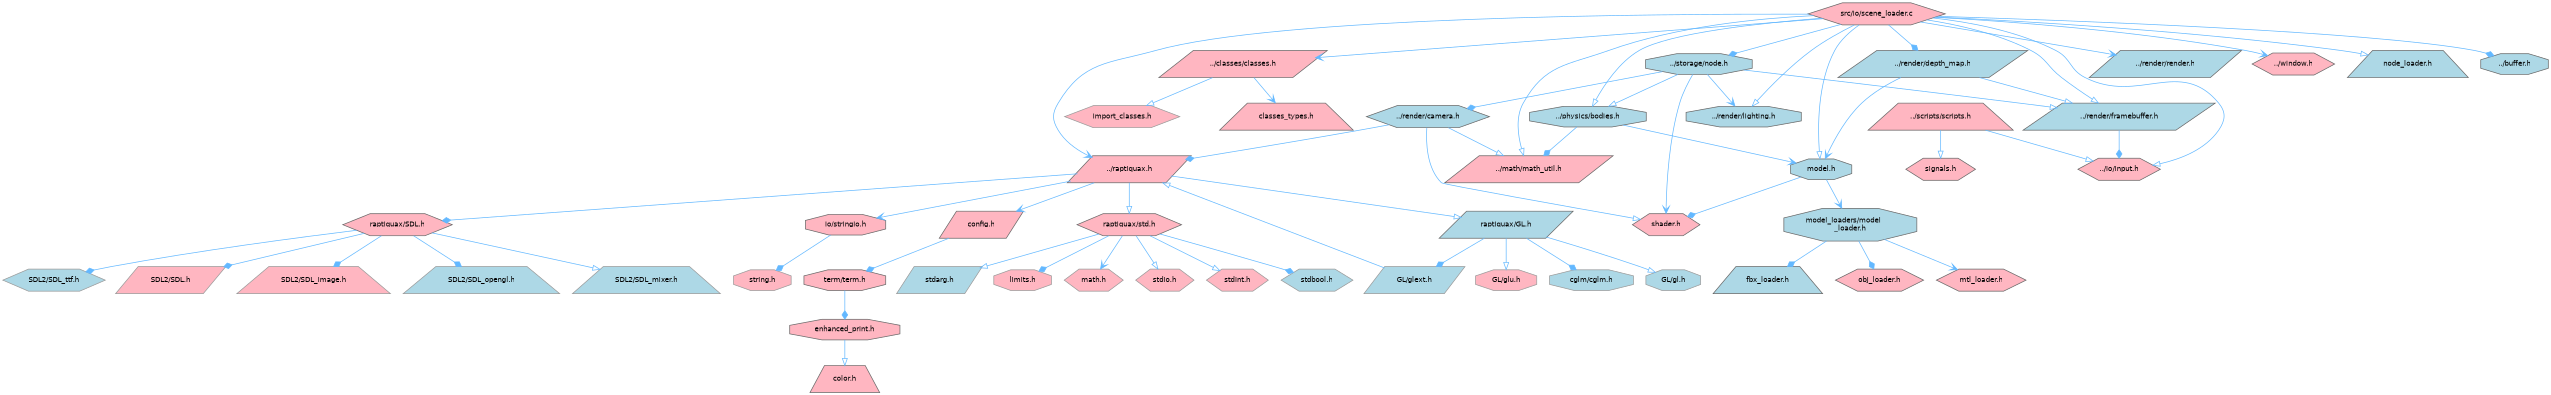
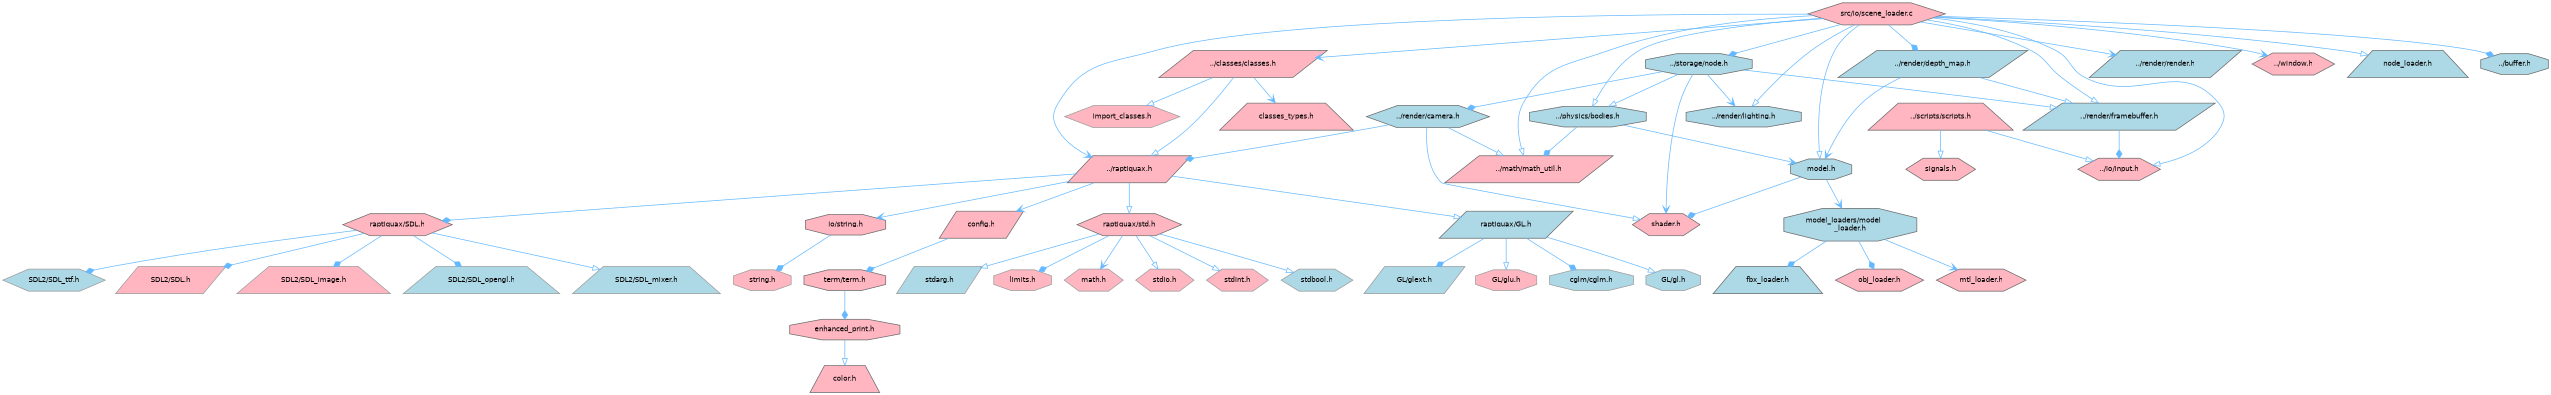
node "io/stringio.h": label "io/stringio.h" -> "io/string.h"
edge "GL/glext.h" -> "../raptiquax.h": now "../classes/classes.h" -> "../raptiquax.h"
edge "raptiquax/std.h" -> "stdbool.h": arrowhead diamond -> onormal
